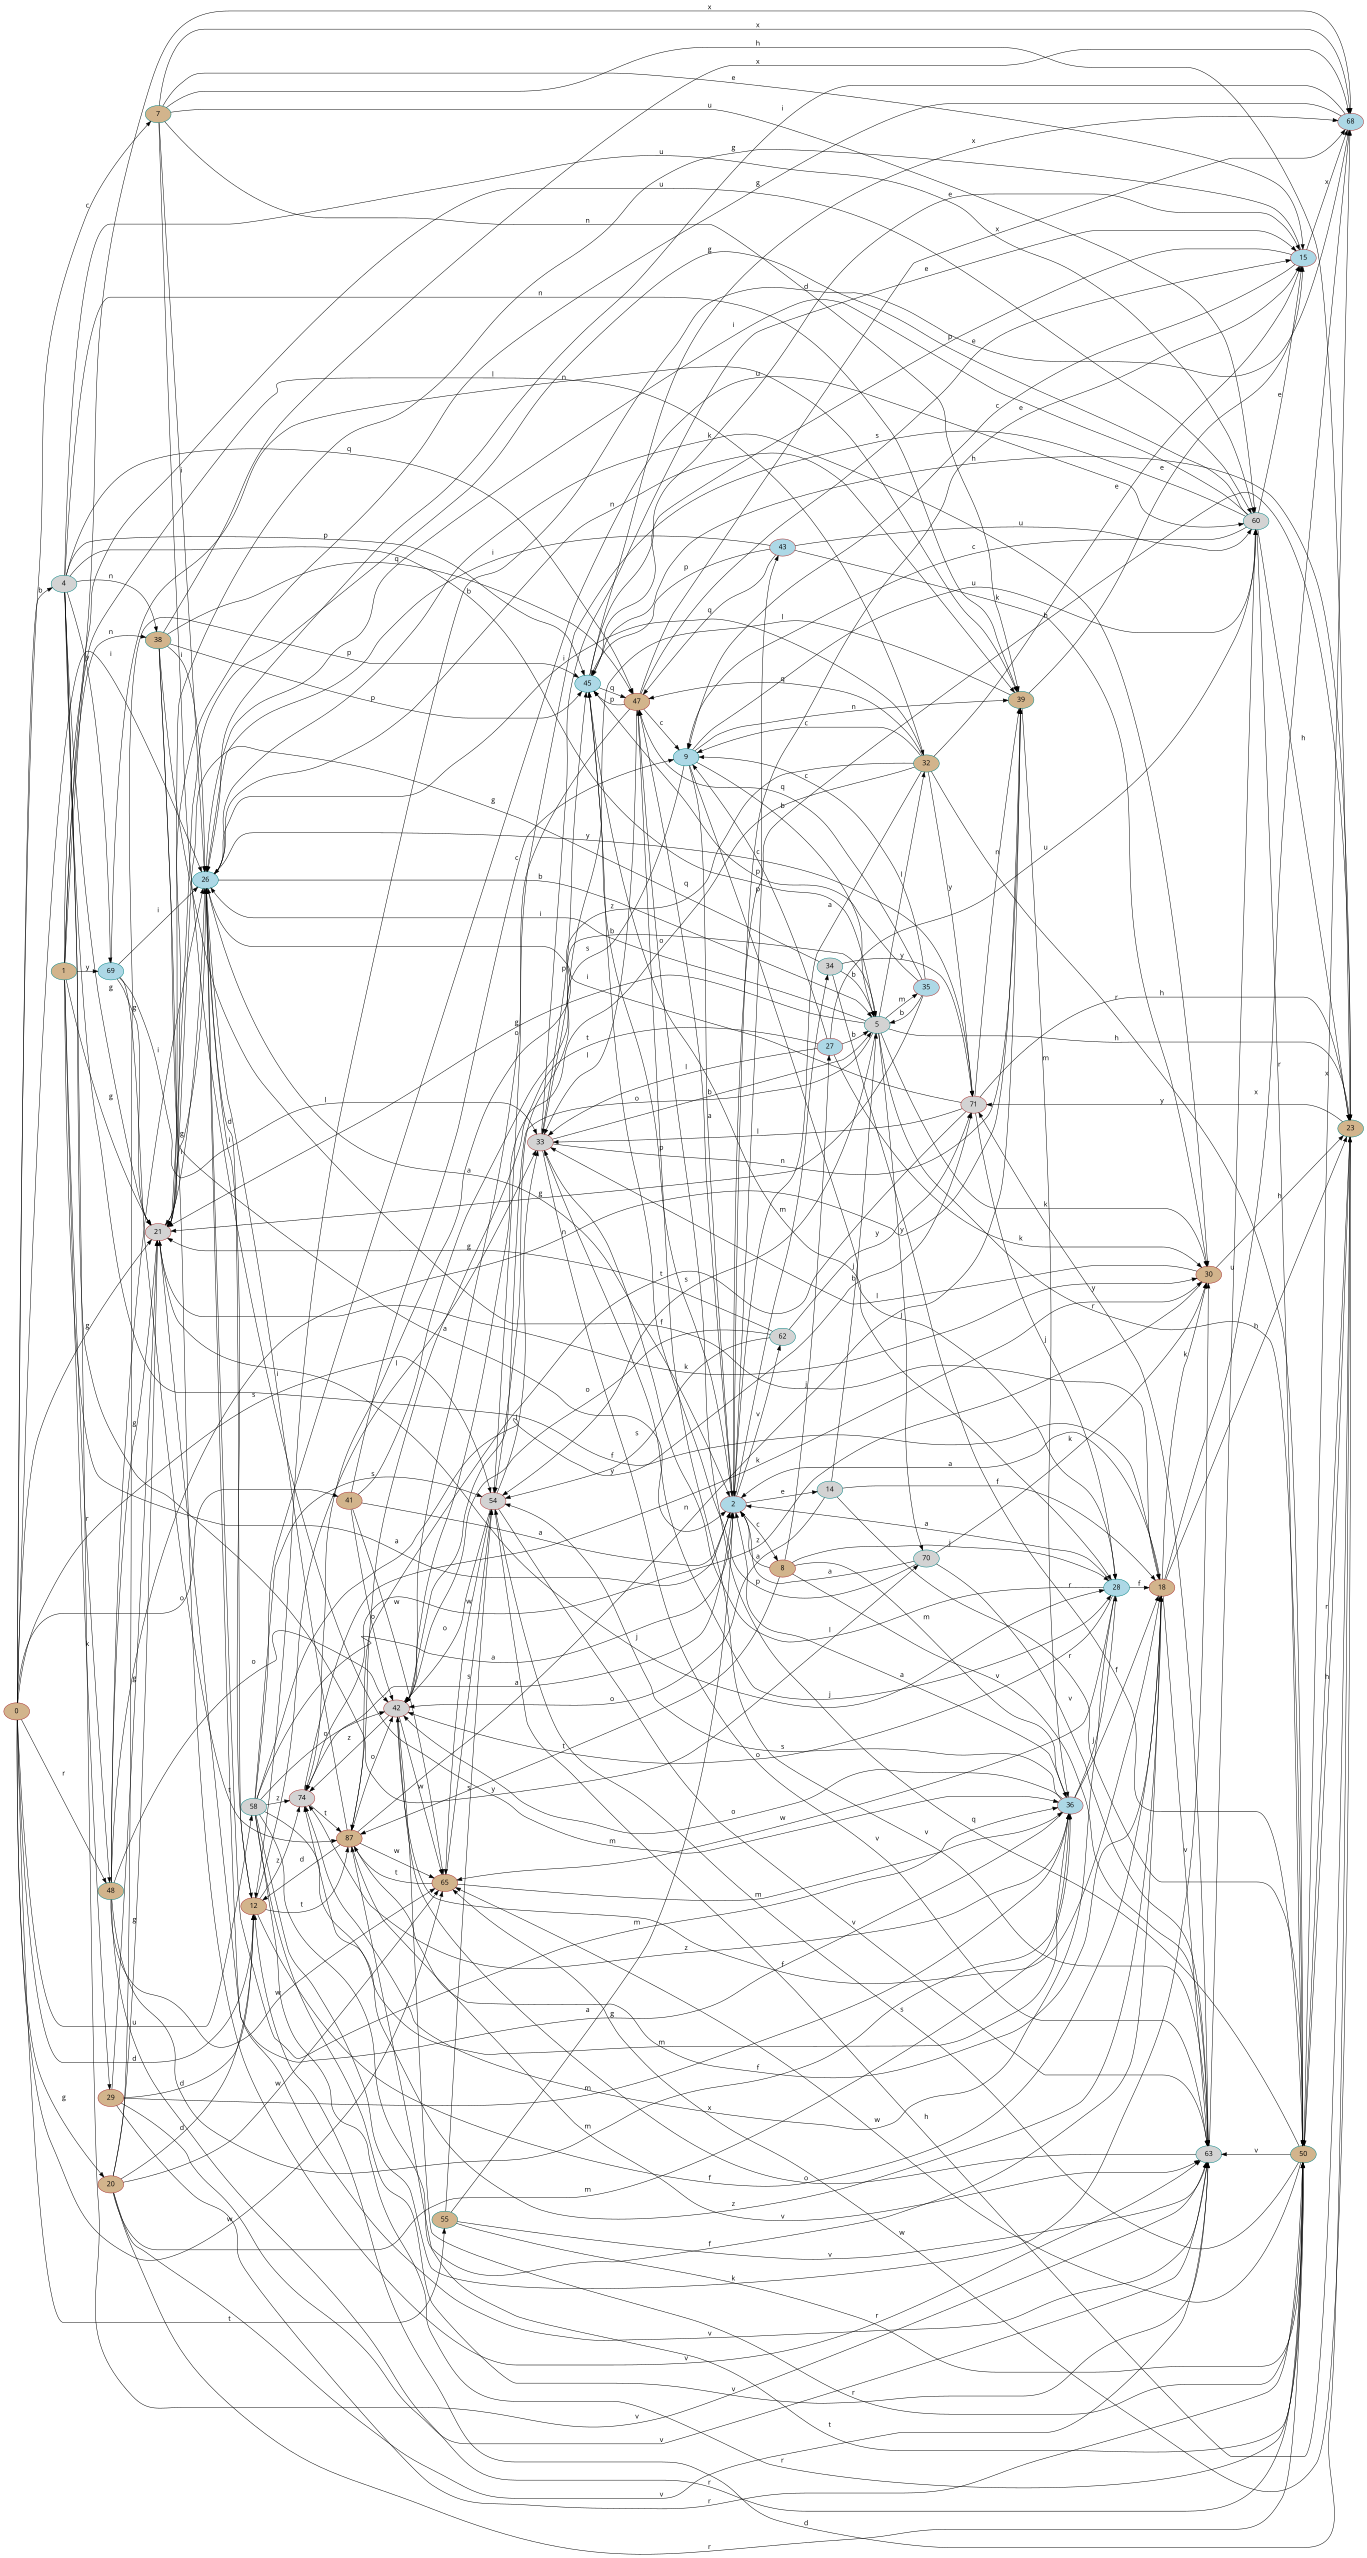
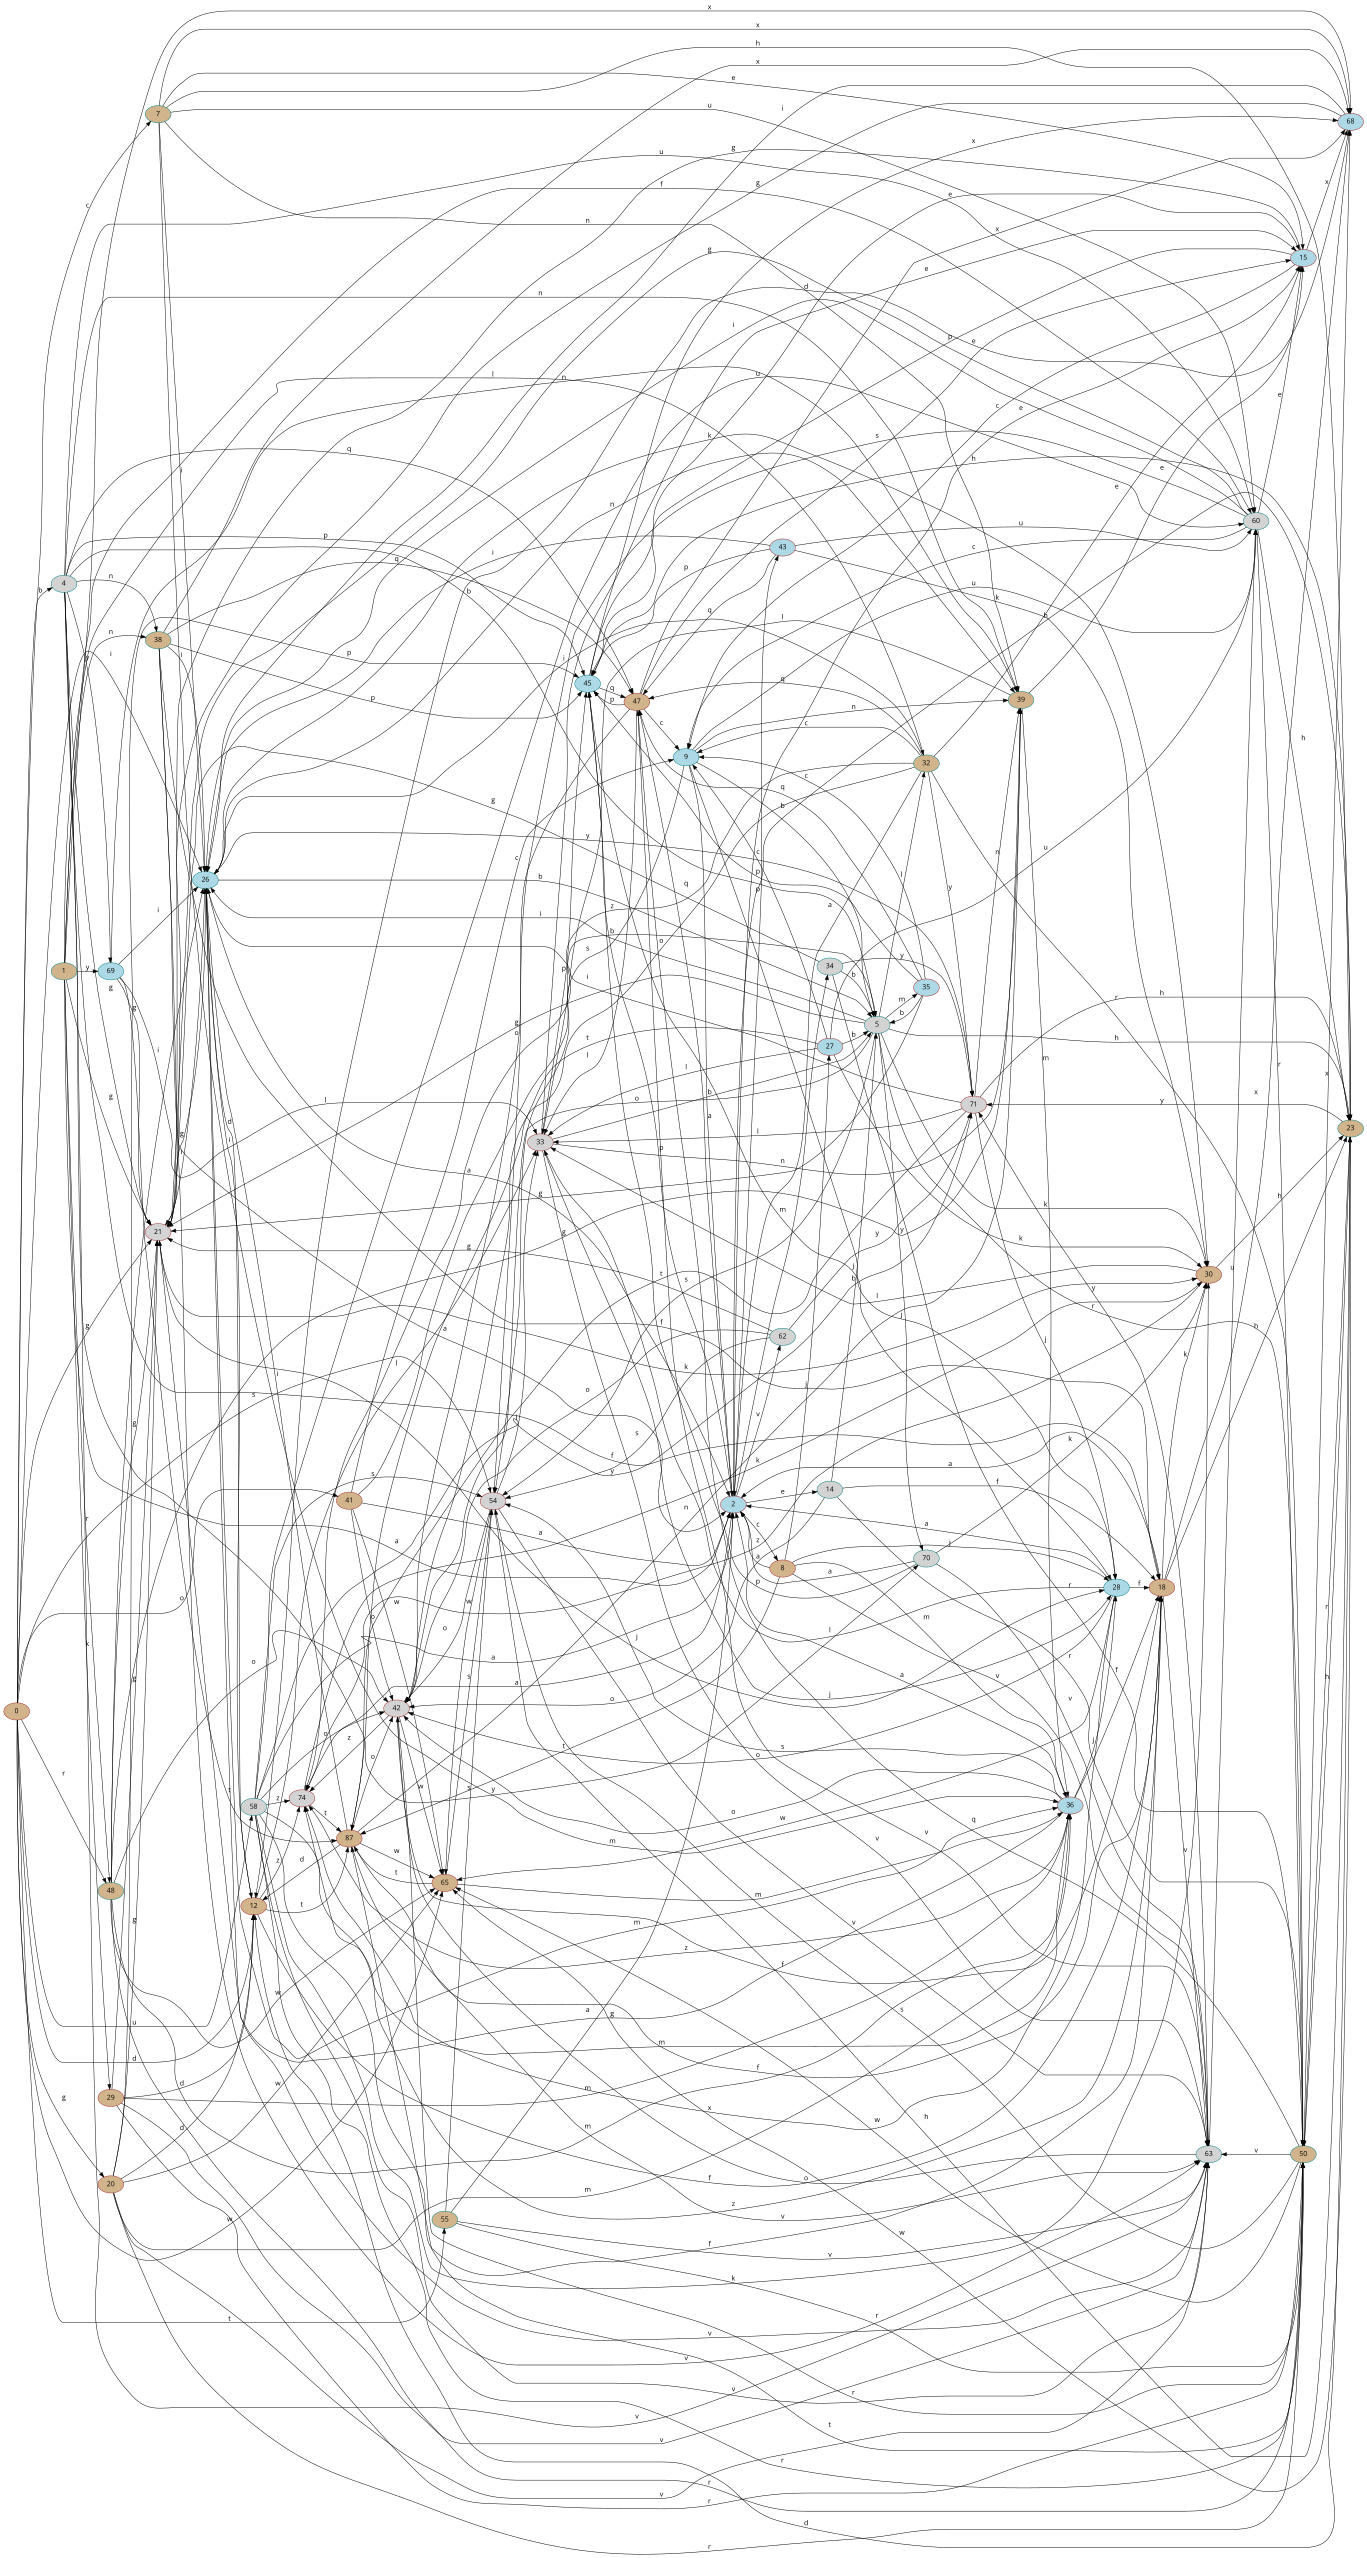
edge "1" -> "60": label "u" -> "f"
edge "48" -> "39": label "n" -> "g"
